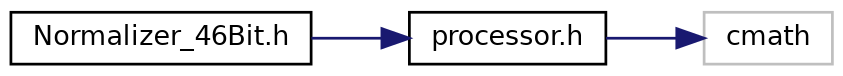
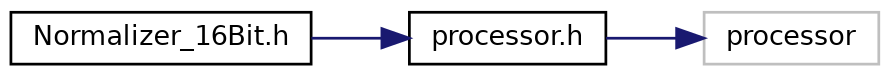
node "Normalizer_46Bit.h": label "Normalizer_46Bit.h" -> "Normalizer_16Bit.h"
node "cmath": label "cmath" -> "processor"
